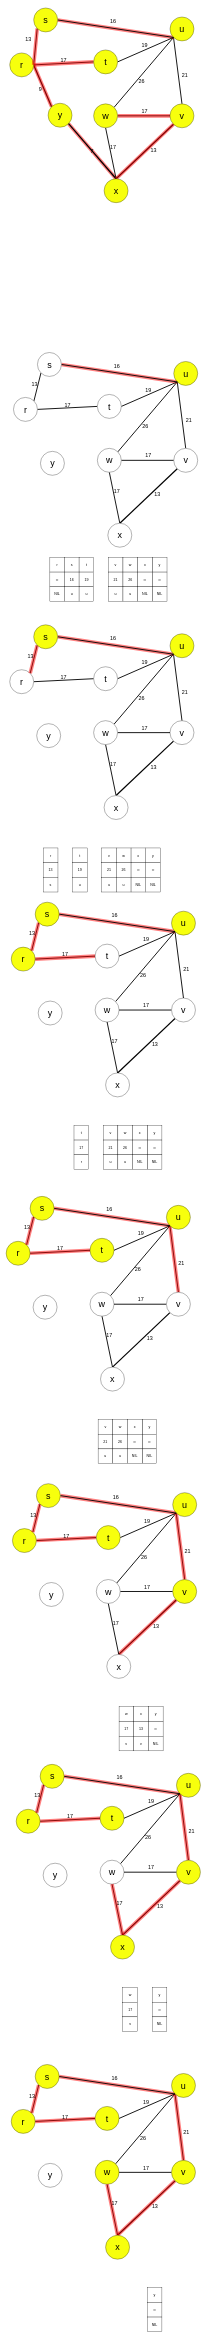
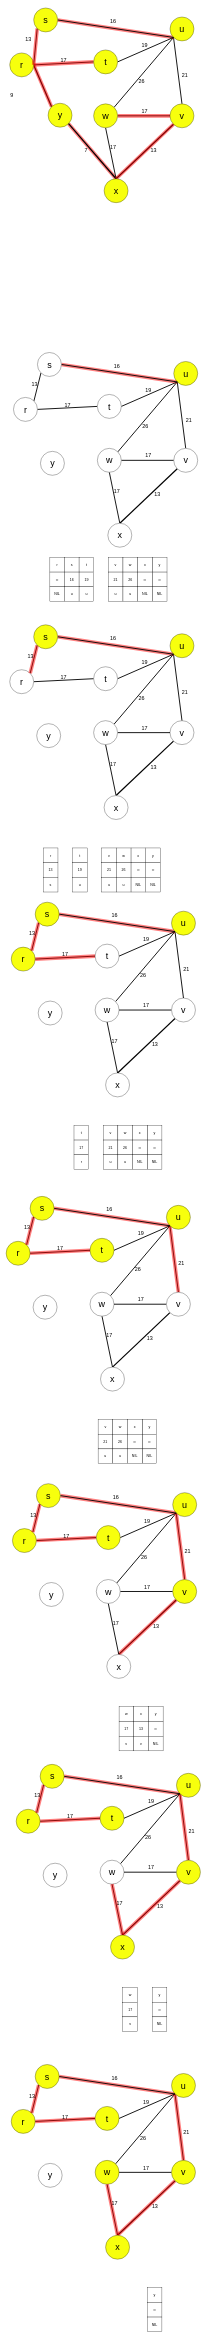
node "9": moved (40, 87) -> (12, 93)
node "7": moved (92, 150) -> (86, 149)
